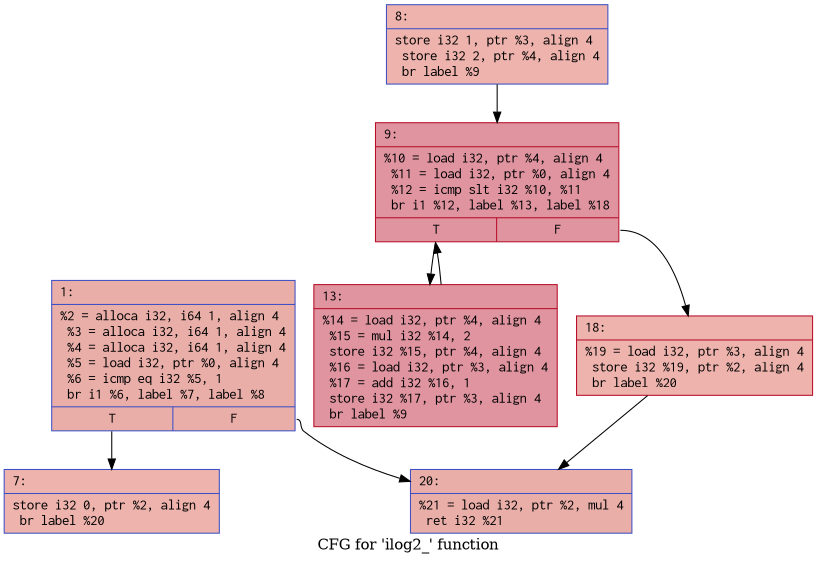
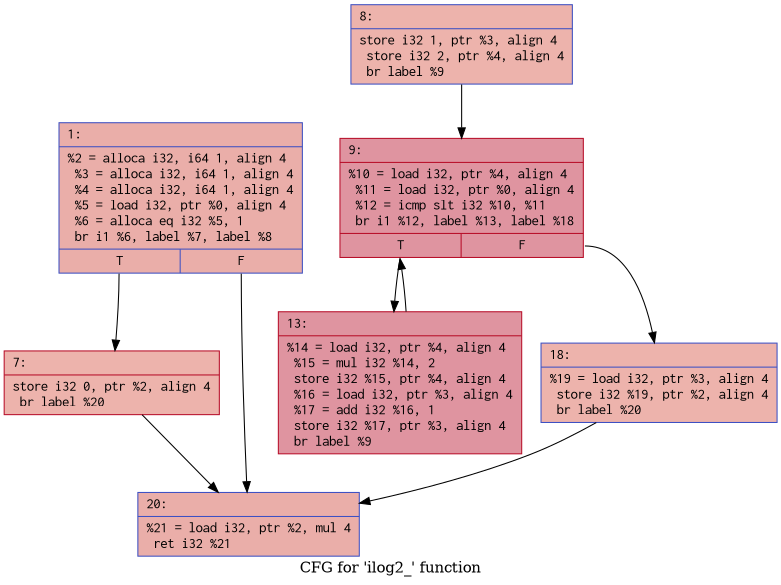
node "18:": color #b70d28ff -> #3d50c3ff
node "1:": text "%6 = icmp eq i32 %5, 1" -> "%6 = alloca eq i32 %5, 1"
edge "7:" -> "20:": added
node "7:": color #3d50c3ff -> #b70d28ff
